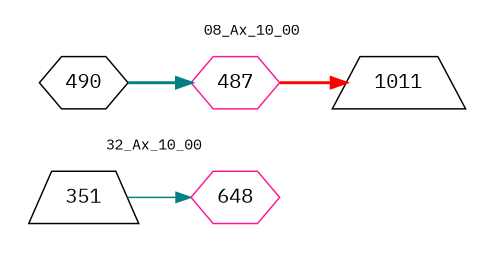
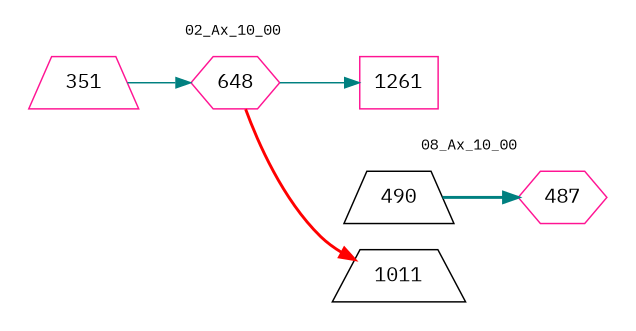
node "490": shape hexagon -> trapezium
edge "487" -> "1011": now "648" -> "1011"
node "1261": added
cluster "32_Ax_10_00": label "32_Ax_10_00" -> "02_Ax_10_00"
node "351": color black -> deeppink
